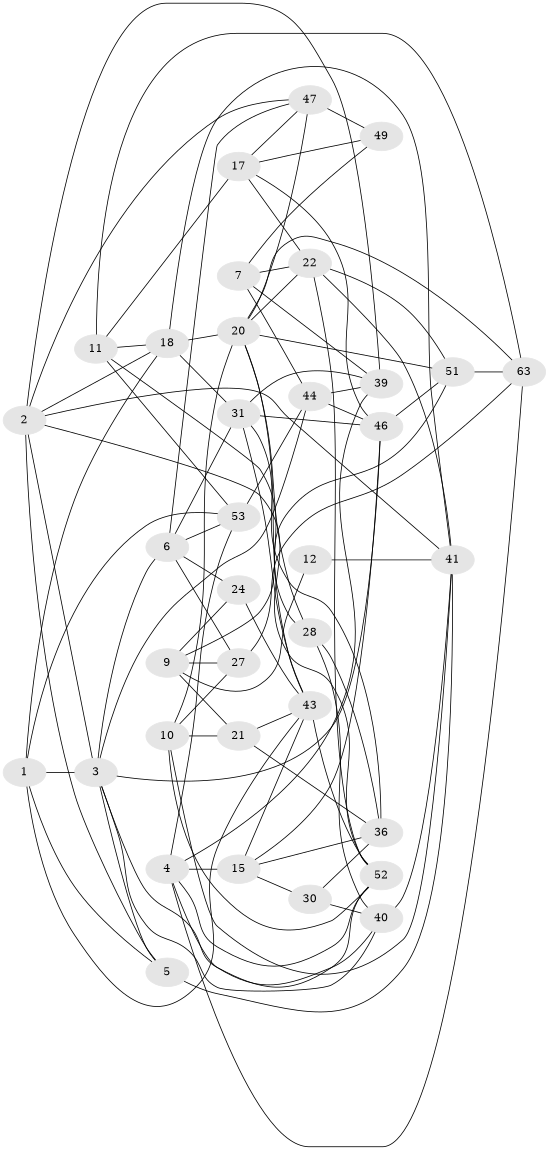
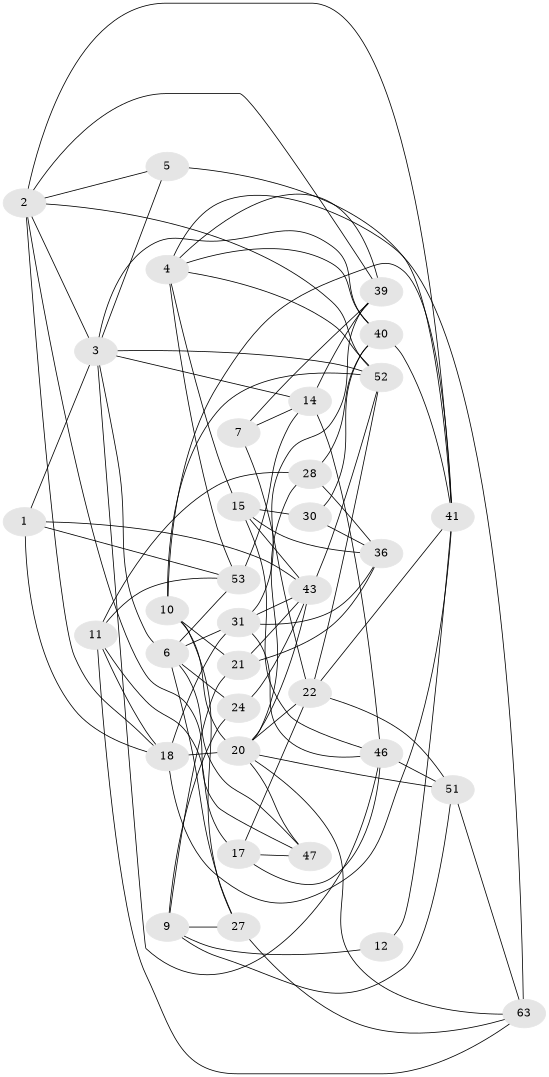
node "49": removed
node "44": label "44" -> "14"
edge "1" -- "5": removed
